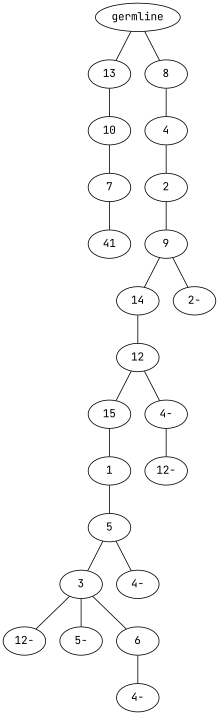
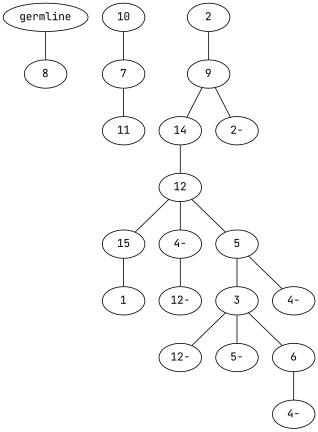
node "13": removed
node "4": removed
node "41": label "41" -> "11"
edge "1" -- "5": now "12" -- "5"
